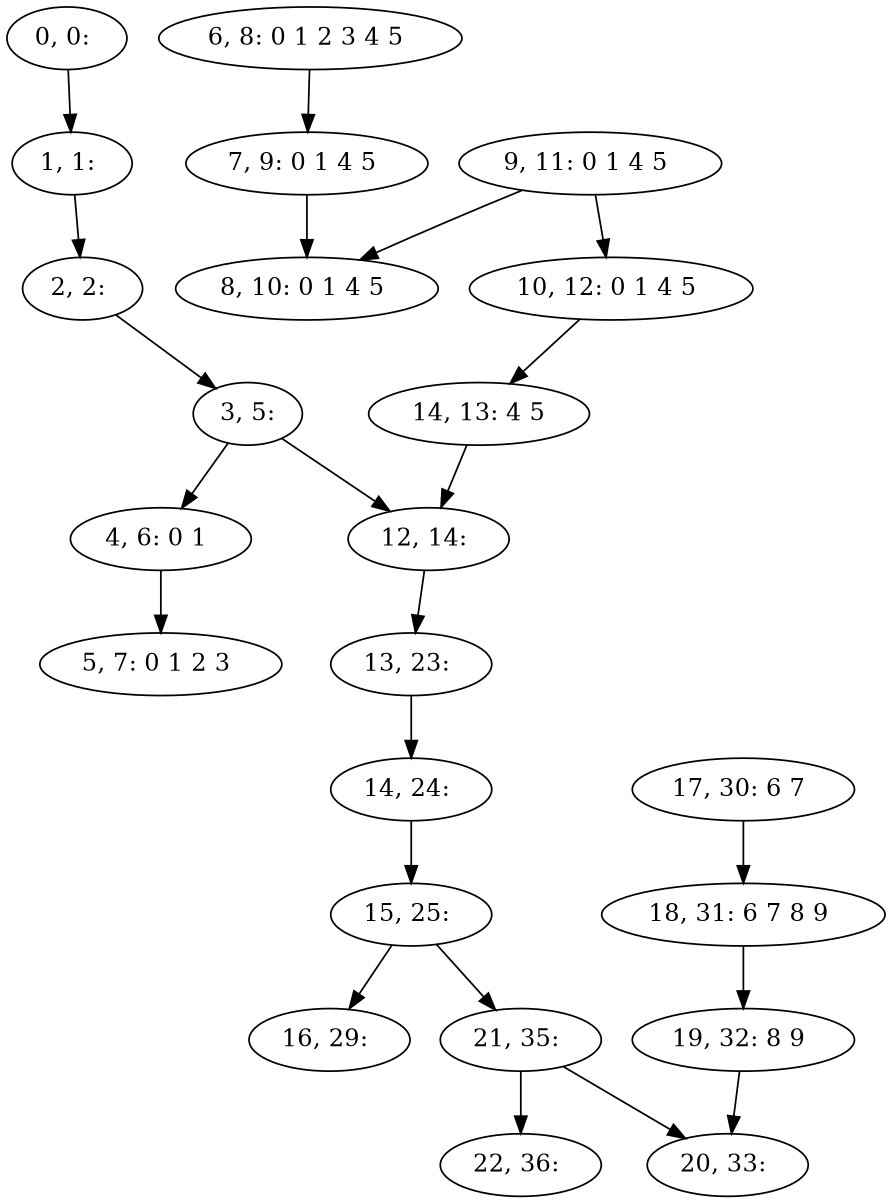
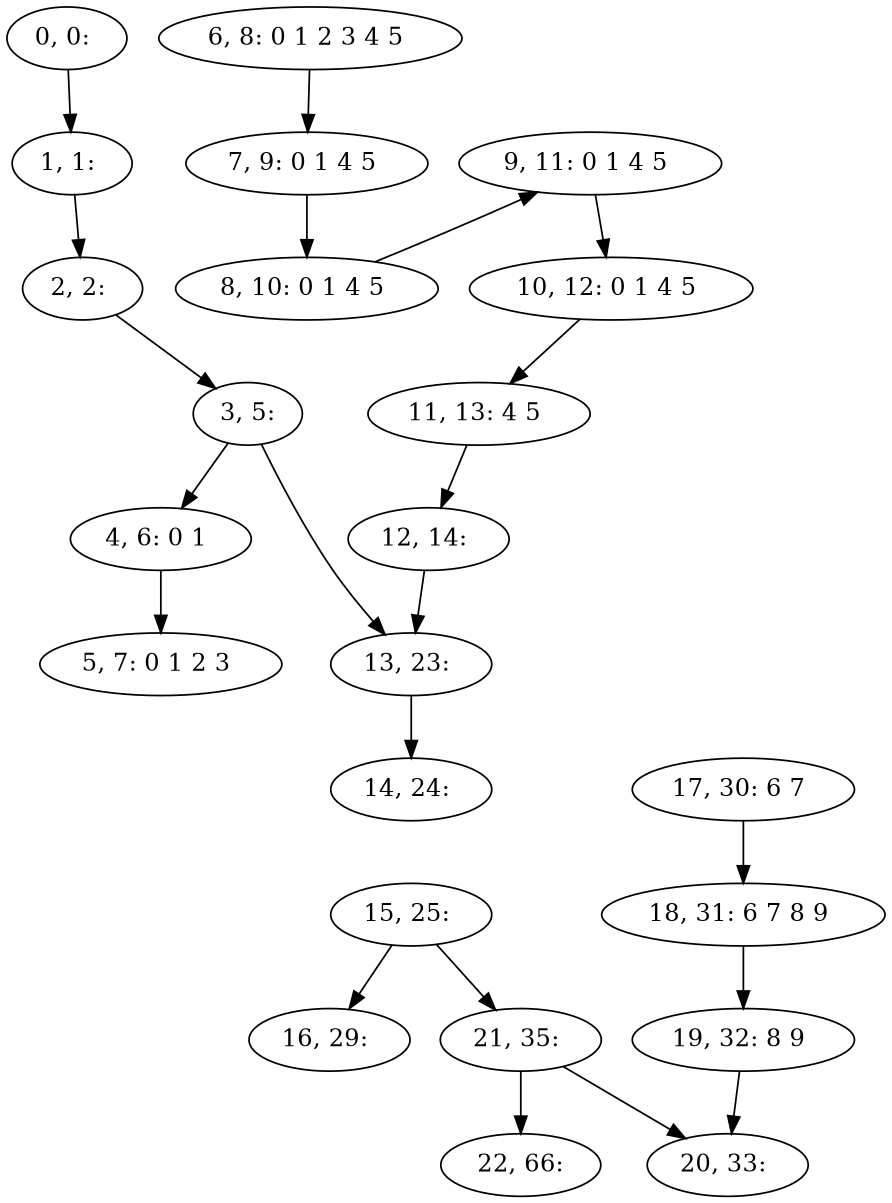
edge "9, 11: 0 1 4 5" -> "8, 10: 0 1 4 5": reversed
node "14, 13: 4 5": label "14, 13: 4 5" -> "11, 13: 4 5"
edge "3, 5:" -> "12, 14:": now "3, 5:" -> "13, 23:"
edge "14, 24:" -> "15, 25:": removed
node "22, 36:": label "22, 36:" -> "22, 66:"
